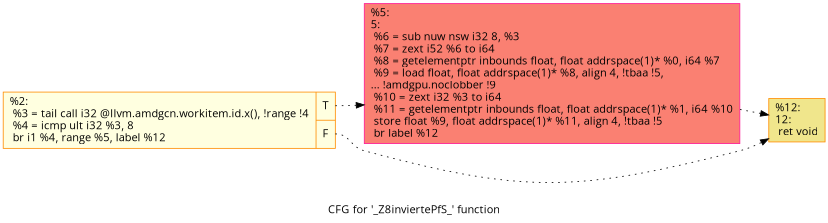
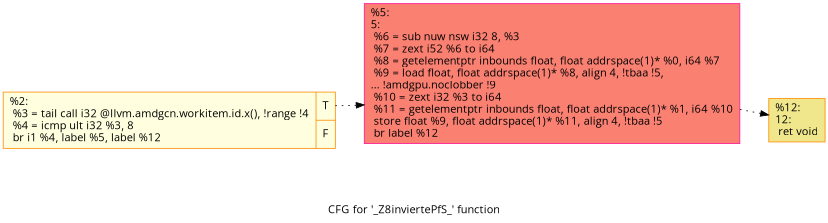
node "%2:": text "br i1 %4, range %5, label %12" -> "br i1 %4, label %5, label %12"
edge "%2:" -> "%12:": removed
